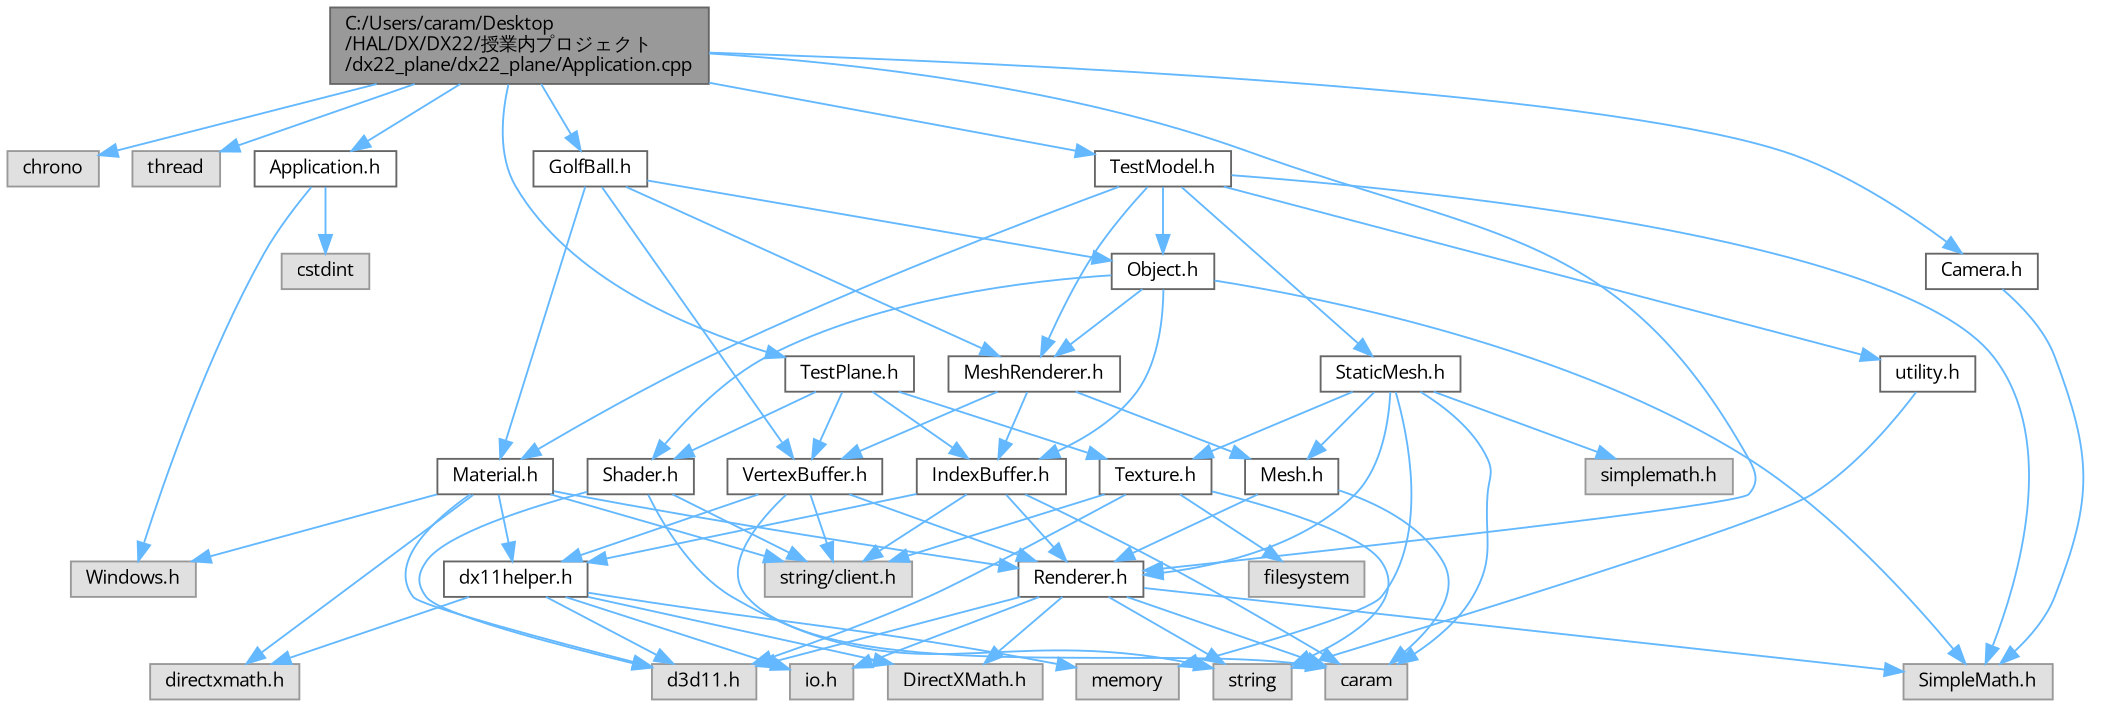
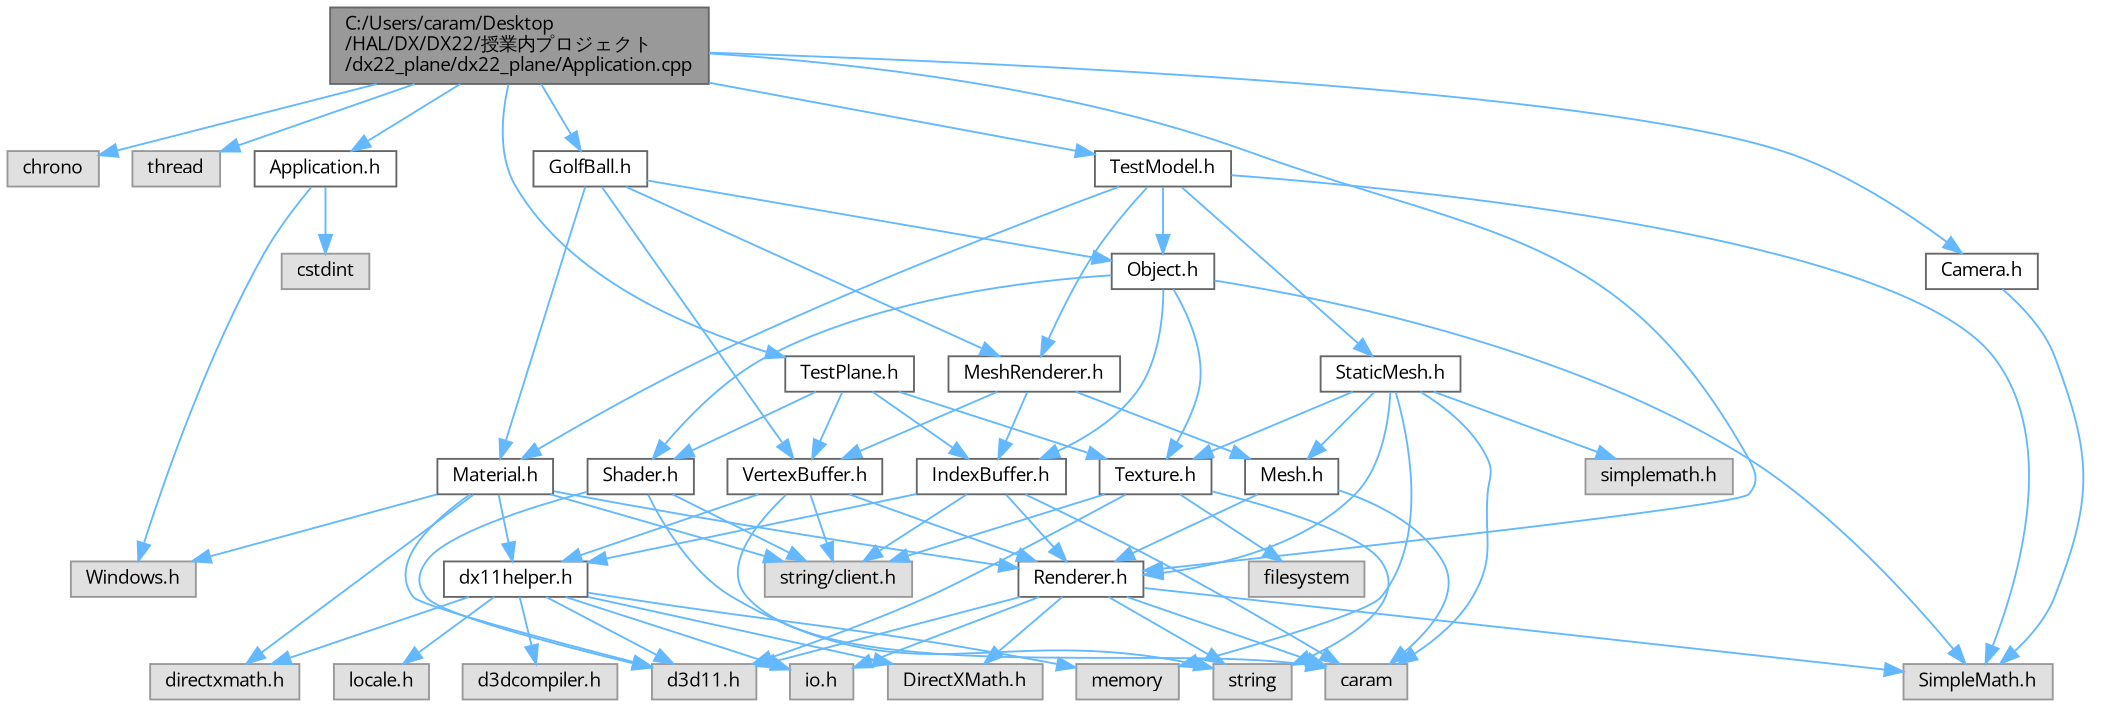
edge "Object.h" -> "MeshRenderer.h": now "Object.h" -> "Texture.h"
node "utility.h": removed
node "locale.h": added
node "d3dcompiler.h": added
